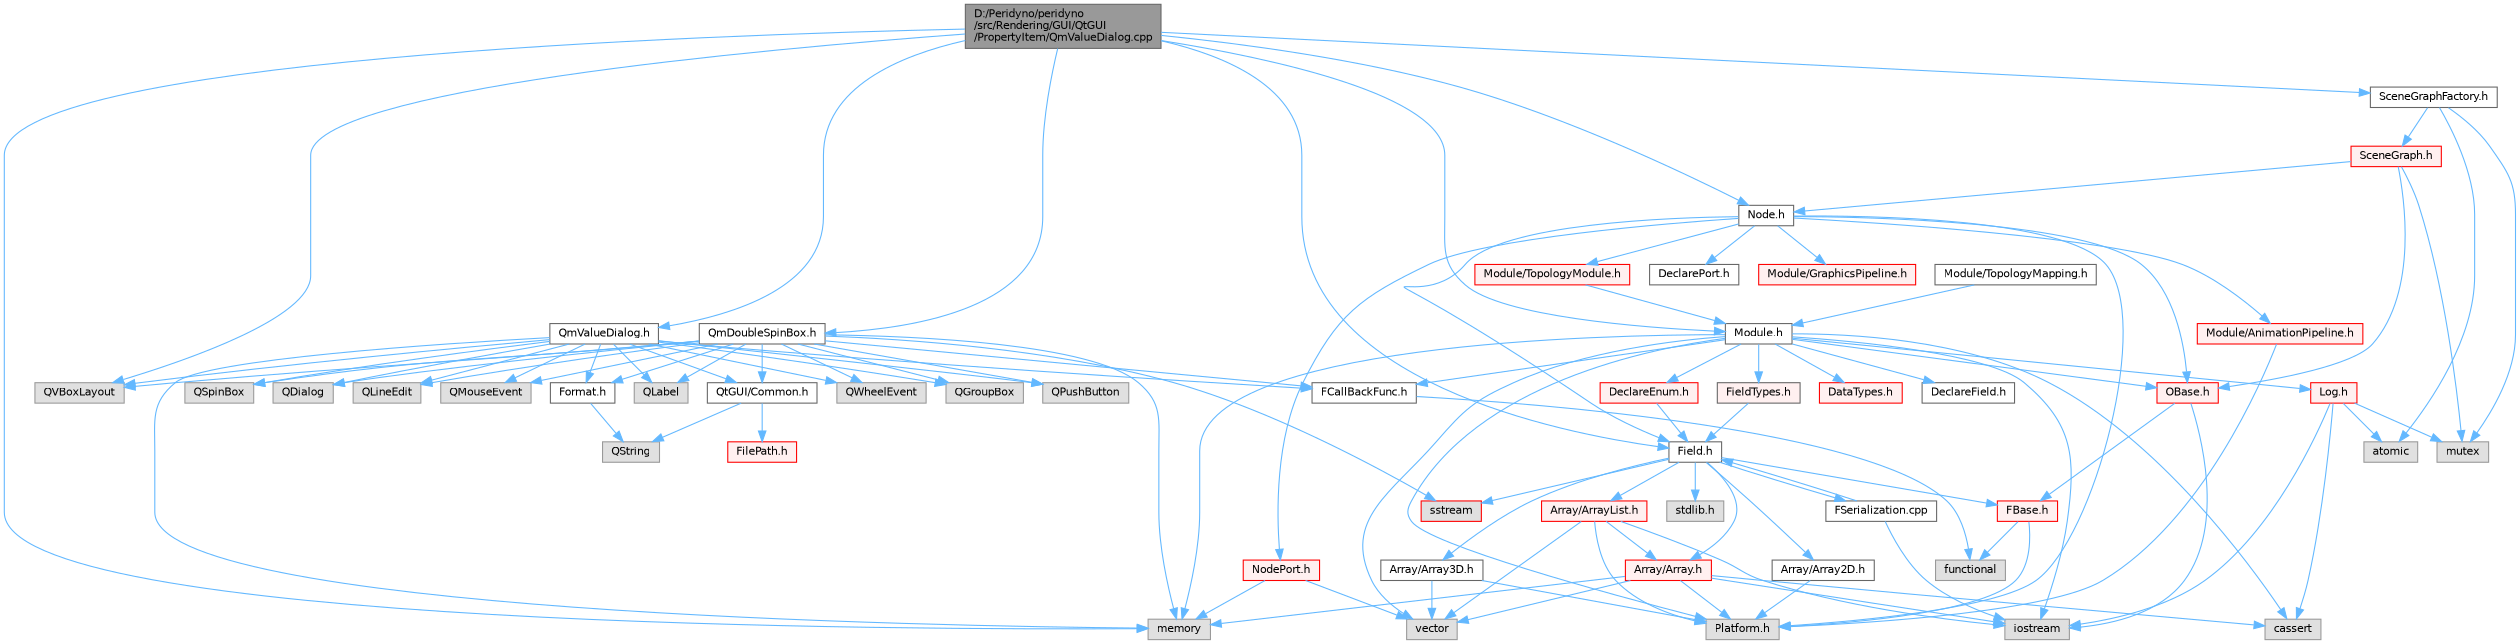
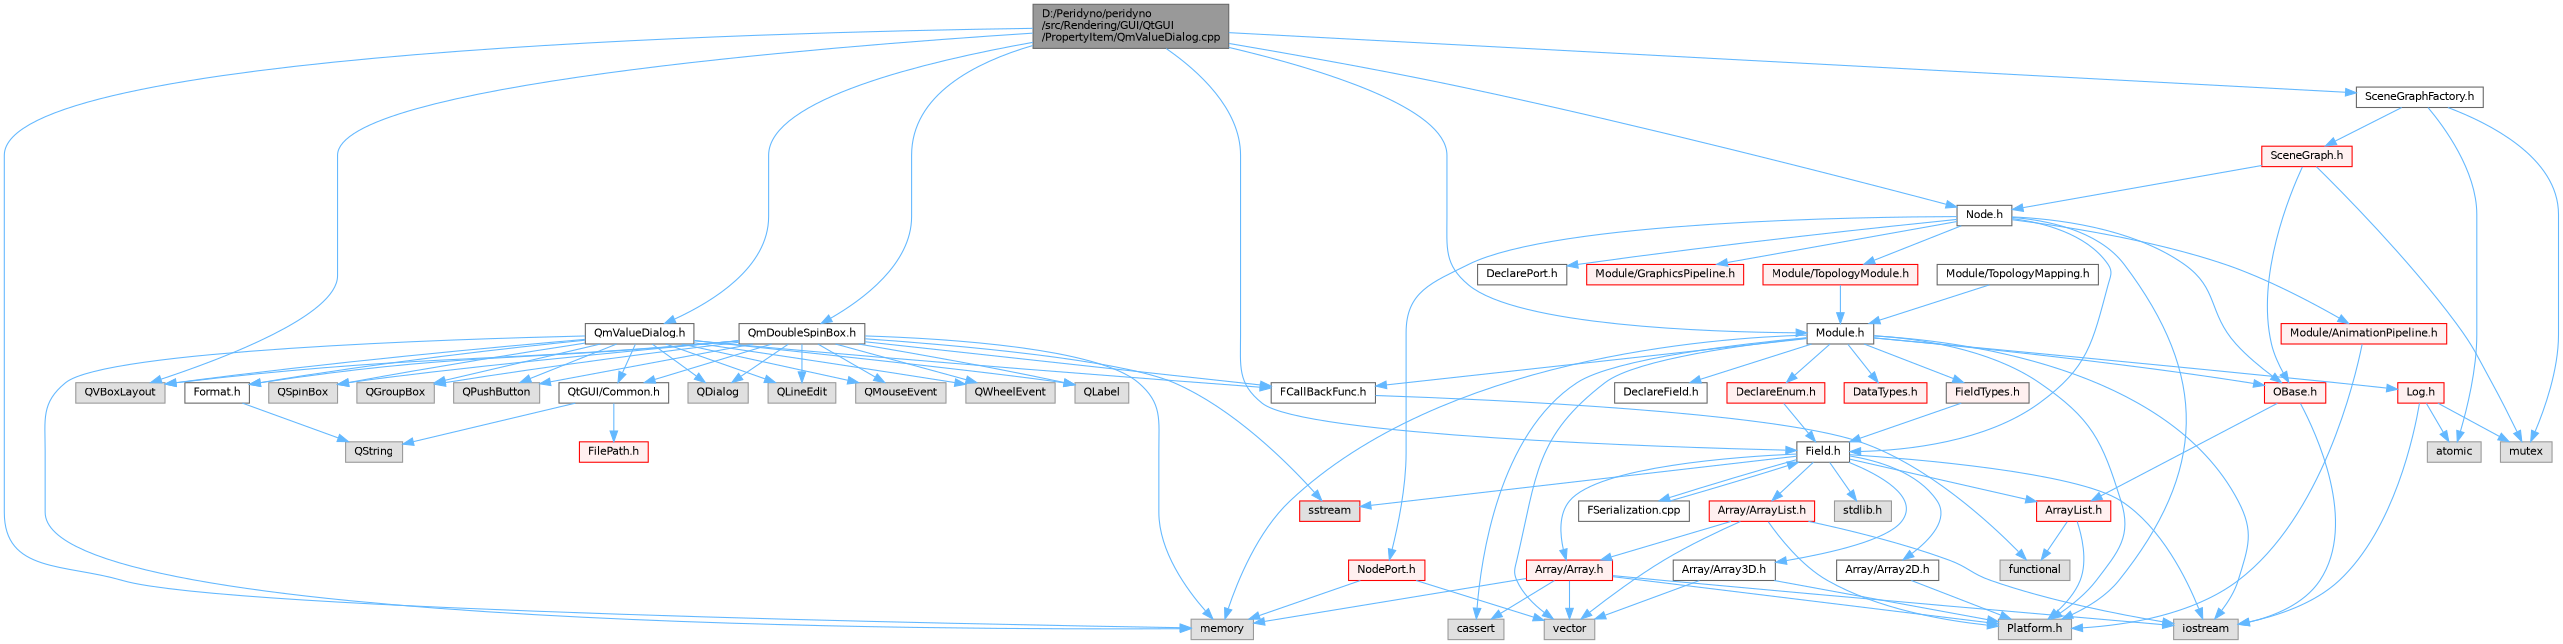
edge "Log.h" -> "cassert": removed
node "FBase.h": label "FBase.h" -> "ArrayList.h"
edge "FSerialization.cpp" -> "iostream": now "Field.h" -> "iostream"
